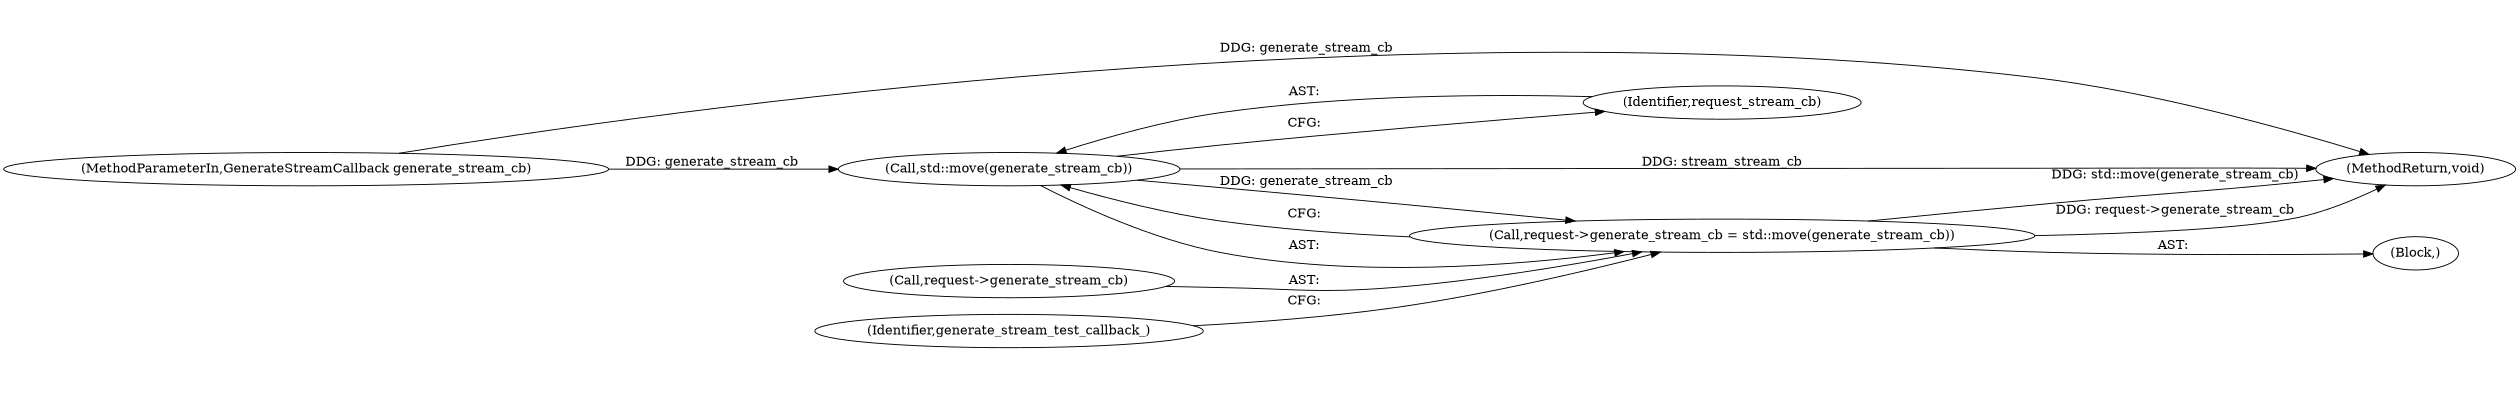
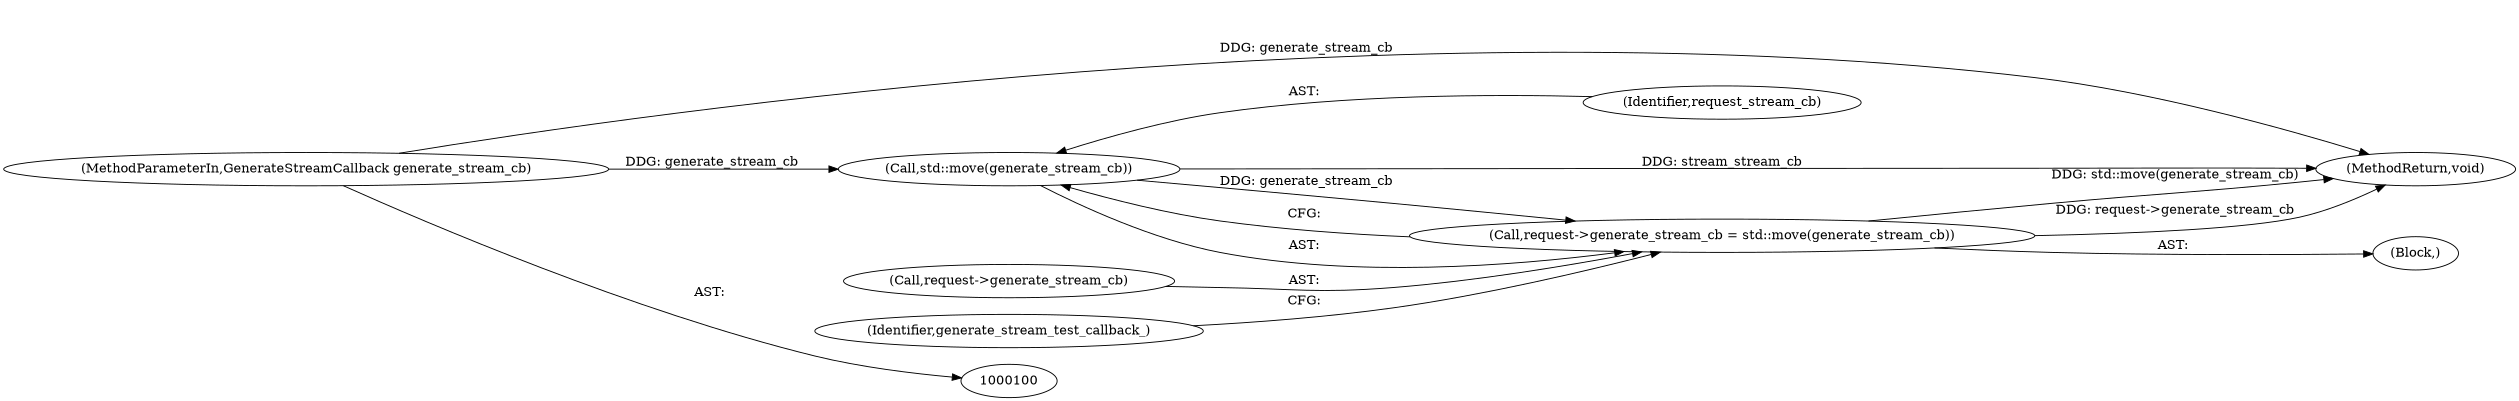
edge "(Call,std::move(generate_stream_cb))" -> "(Identifier,request_stream_cb)": removed, label "CFG:"
node "1000100": added
